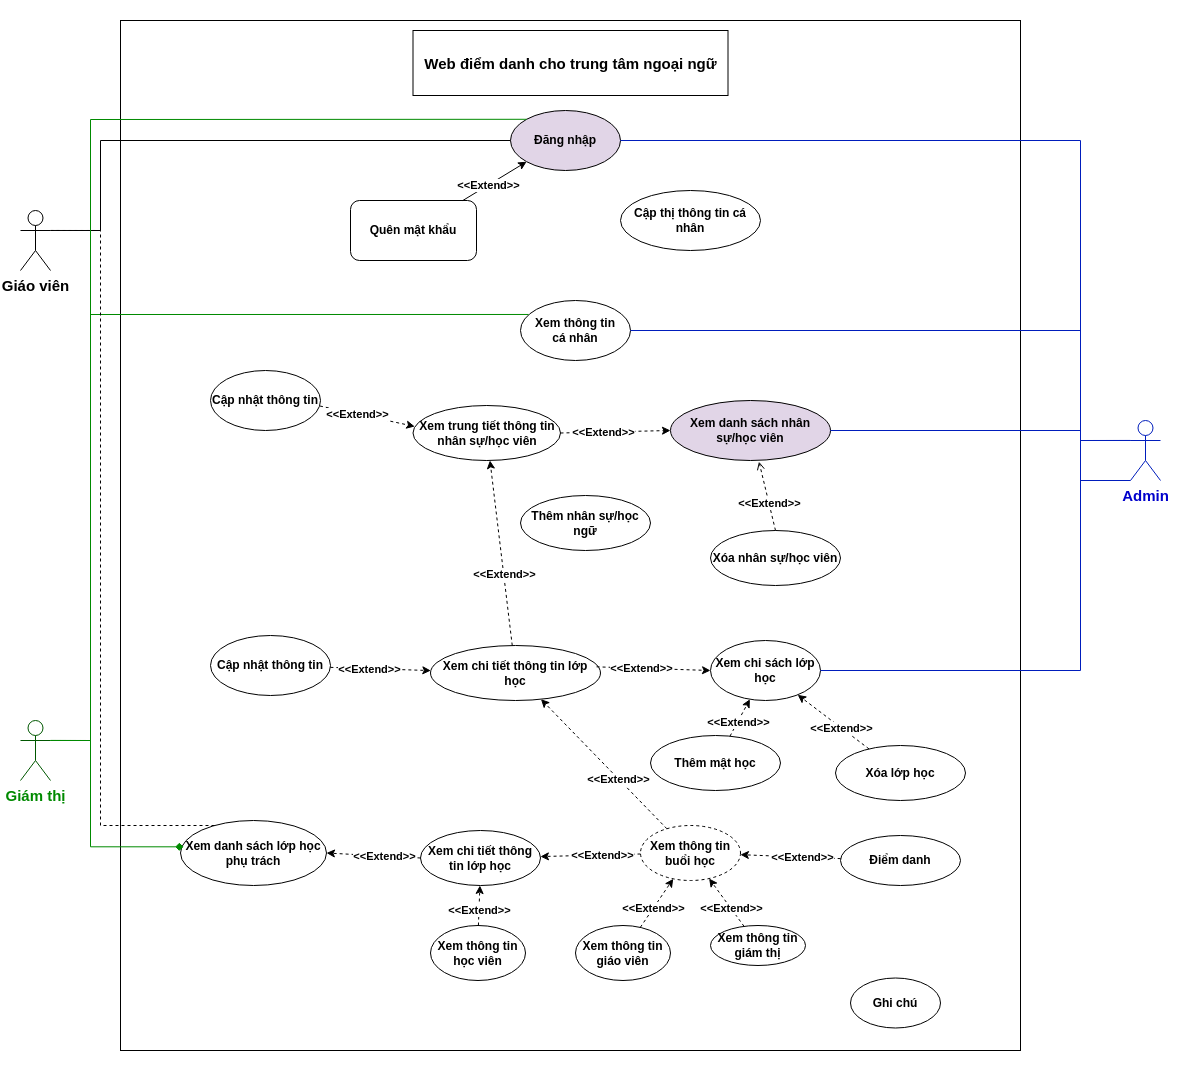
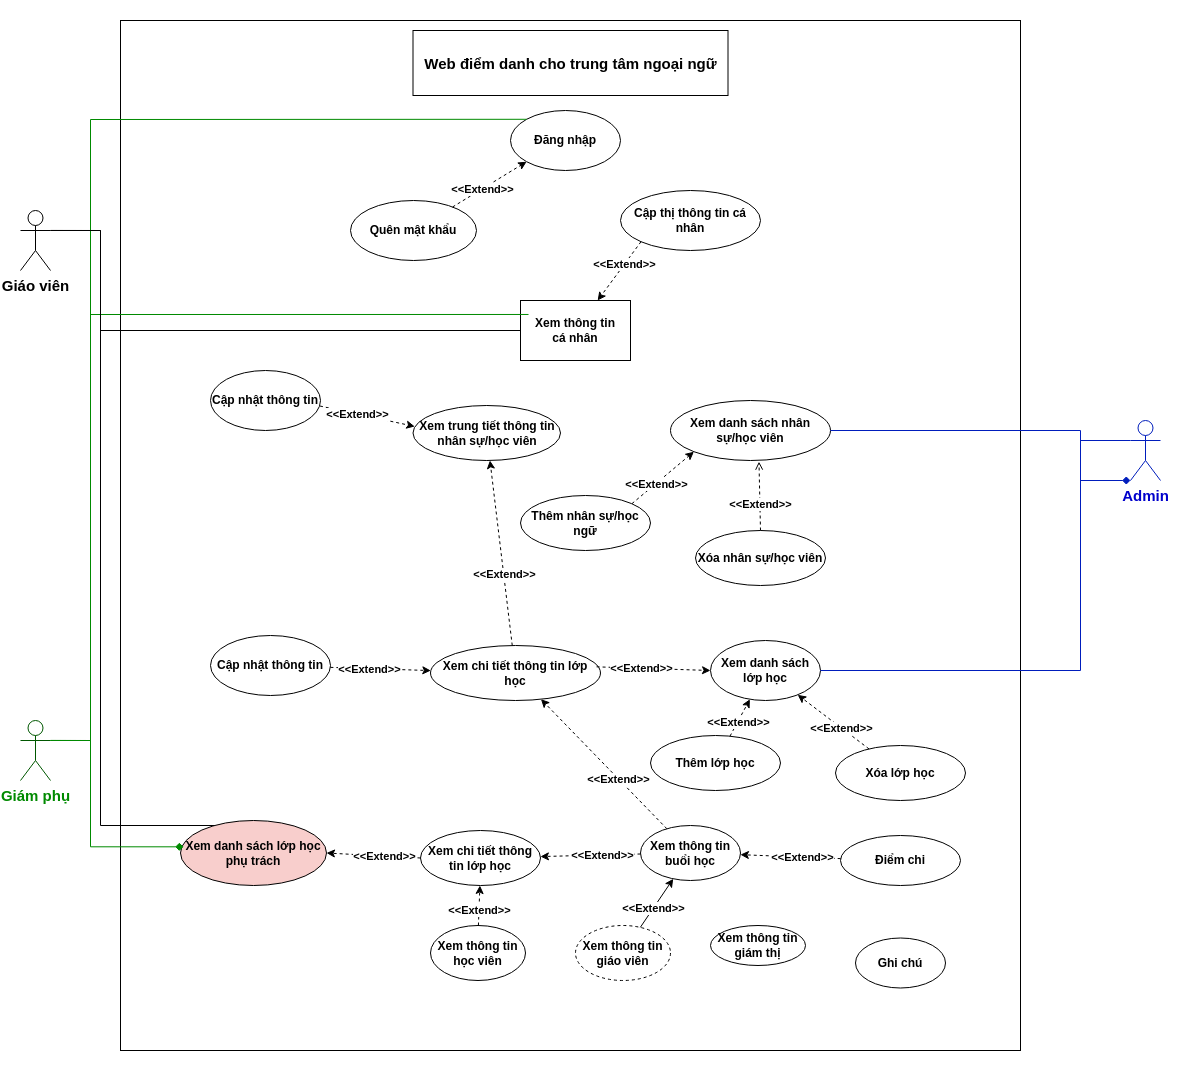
edge "Đăng nhập" -- "Giáo viên": removed
node "Đăng nhập": fillcolor #e1d5e7 -> #ffffff
edge "Đăng nhập" -- "Admin": removed
edge "Quên mật khẩu" -> "Đăng nhập": style solid -> dashed
node "Quên mật khẩu": shape rounded rectangle -> ellipse
edge "Cập thị thông tin cá nhân" -> "Xem thông tin cá nhân": added, label "<<Extend>>"
edge "Giáo viên" -- "Xem thông tin cá nhân": added
node "Xem thông tin cá nhân": shape ellipse -> rectangle
edge "Xem thông tin cá nhân" -- "Admin": removed
node "Xem danh sách nhân sự/học viên": fillcolor #e1d5e7 -> #ffffff
edge "Xem trung tiết thông tin nhân sự/học viên" -> "Xem danh sách nhân sự/học viên": removed, label "<<Extend>>"
edge "Thêm nhân sự/học ngữ" -> "Xem danh sách nhân sự/học viên": added, label "<<Extend>>"
edge "Xem danh sách nhân sự/học viên" -- "Admin": arrowhead none -> diamond
node "Xóa nhân sự/học viên": moved (776, 558) -> (761, 558)
edge "Giáo viên" -- "Xem danh sách lớp học phụ trách": style dashed -> solid
node "Xem chi sách lớp học": label "Xem chi sách lớp học" -> "Xem danh sách lớp học"
node "Thêm mật học": label "Thêm mật học" -> "Thêm lớp học"
node "Giám thị": label "Giám thị" -> "Giám phụ"
node "Xem danh sách lớp học phụ trách": fillcolor #ffffff -> #f8cecc
node "Xem thông tin buổi học": style dashed -> solid
node "Điểm danh": label "Điểm danh" -> "Điểm chi"
edge "Xem thông tin giáo viên" -> "Xem thông tin buổi học": style dashed -> solid
edge "Xem thông tin giám thị" -> "Xem thông tin buổi học": removed, label "<<Extend>>"
node "Xem thông tin giáo viên": style solid -> dashed
node "Ghi chú": moved (896, 1003) -> (901, 963)
